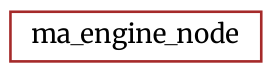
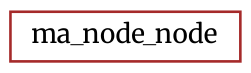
node "ma_engine_node": label "ma_engine_node" -> "ma_node_node"
